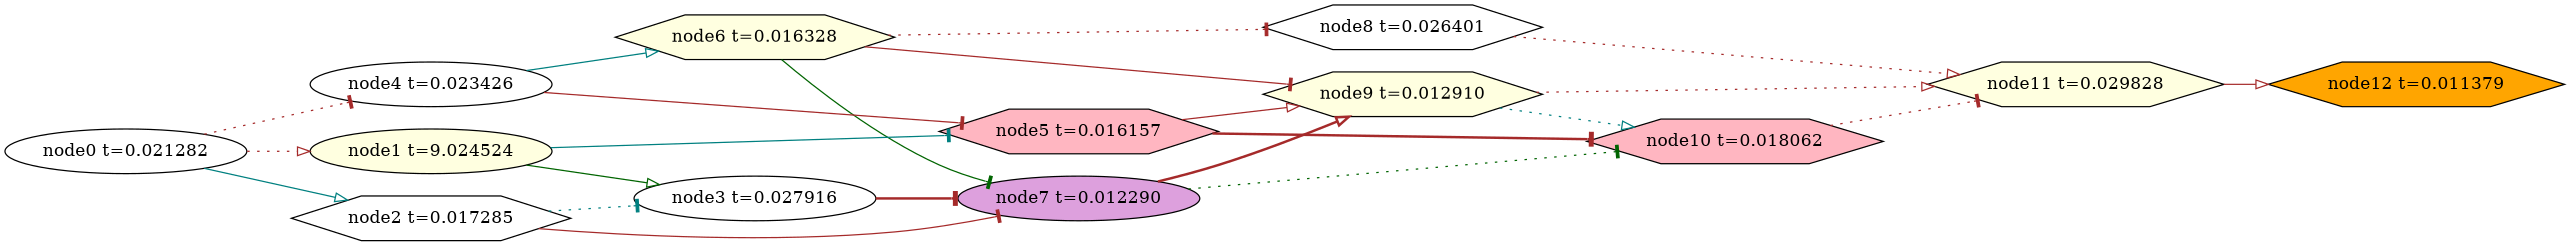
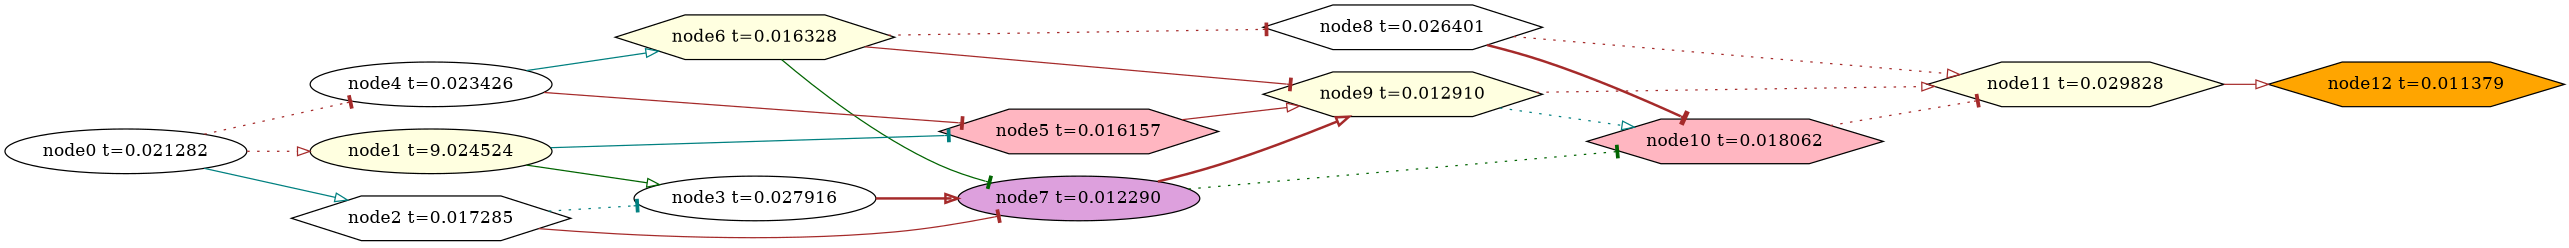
edge "node5 t=0.016157" -> "node10 t=0.018062": now "node8 t=0.026401" -> "node10 t=0.018062"
edge "node3 t=0.027916" -> "node7 t=0.012290": arrowhead tee -> onormal
